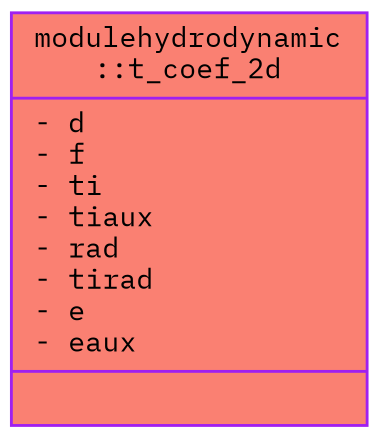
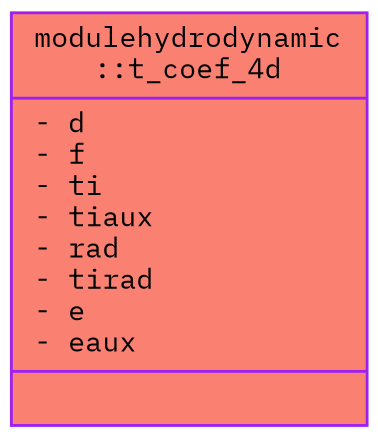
node "modulehydrodynamic": text "::t_coef_2d" -> "::t_coef_4d"
